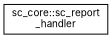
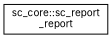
node "sc_core::sc_report _handler": label "sc_core::sc_report _handler" -> "sc_core::sc_report _report"
